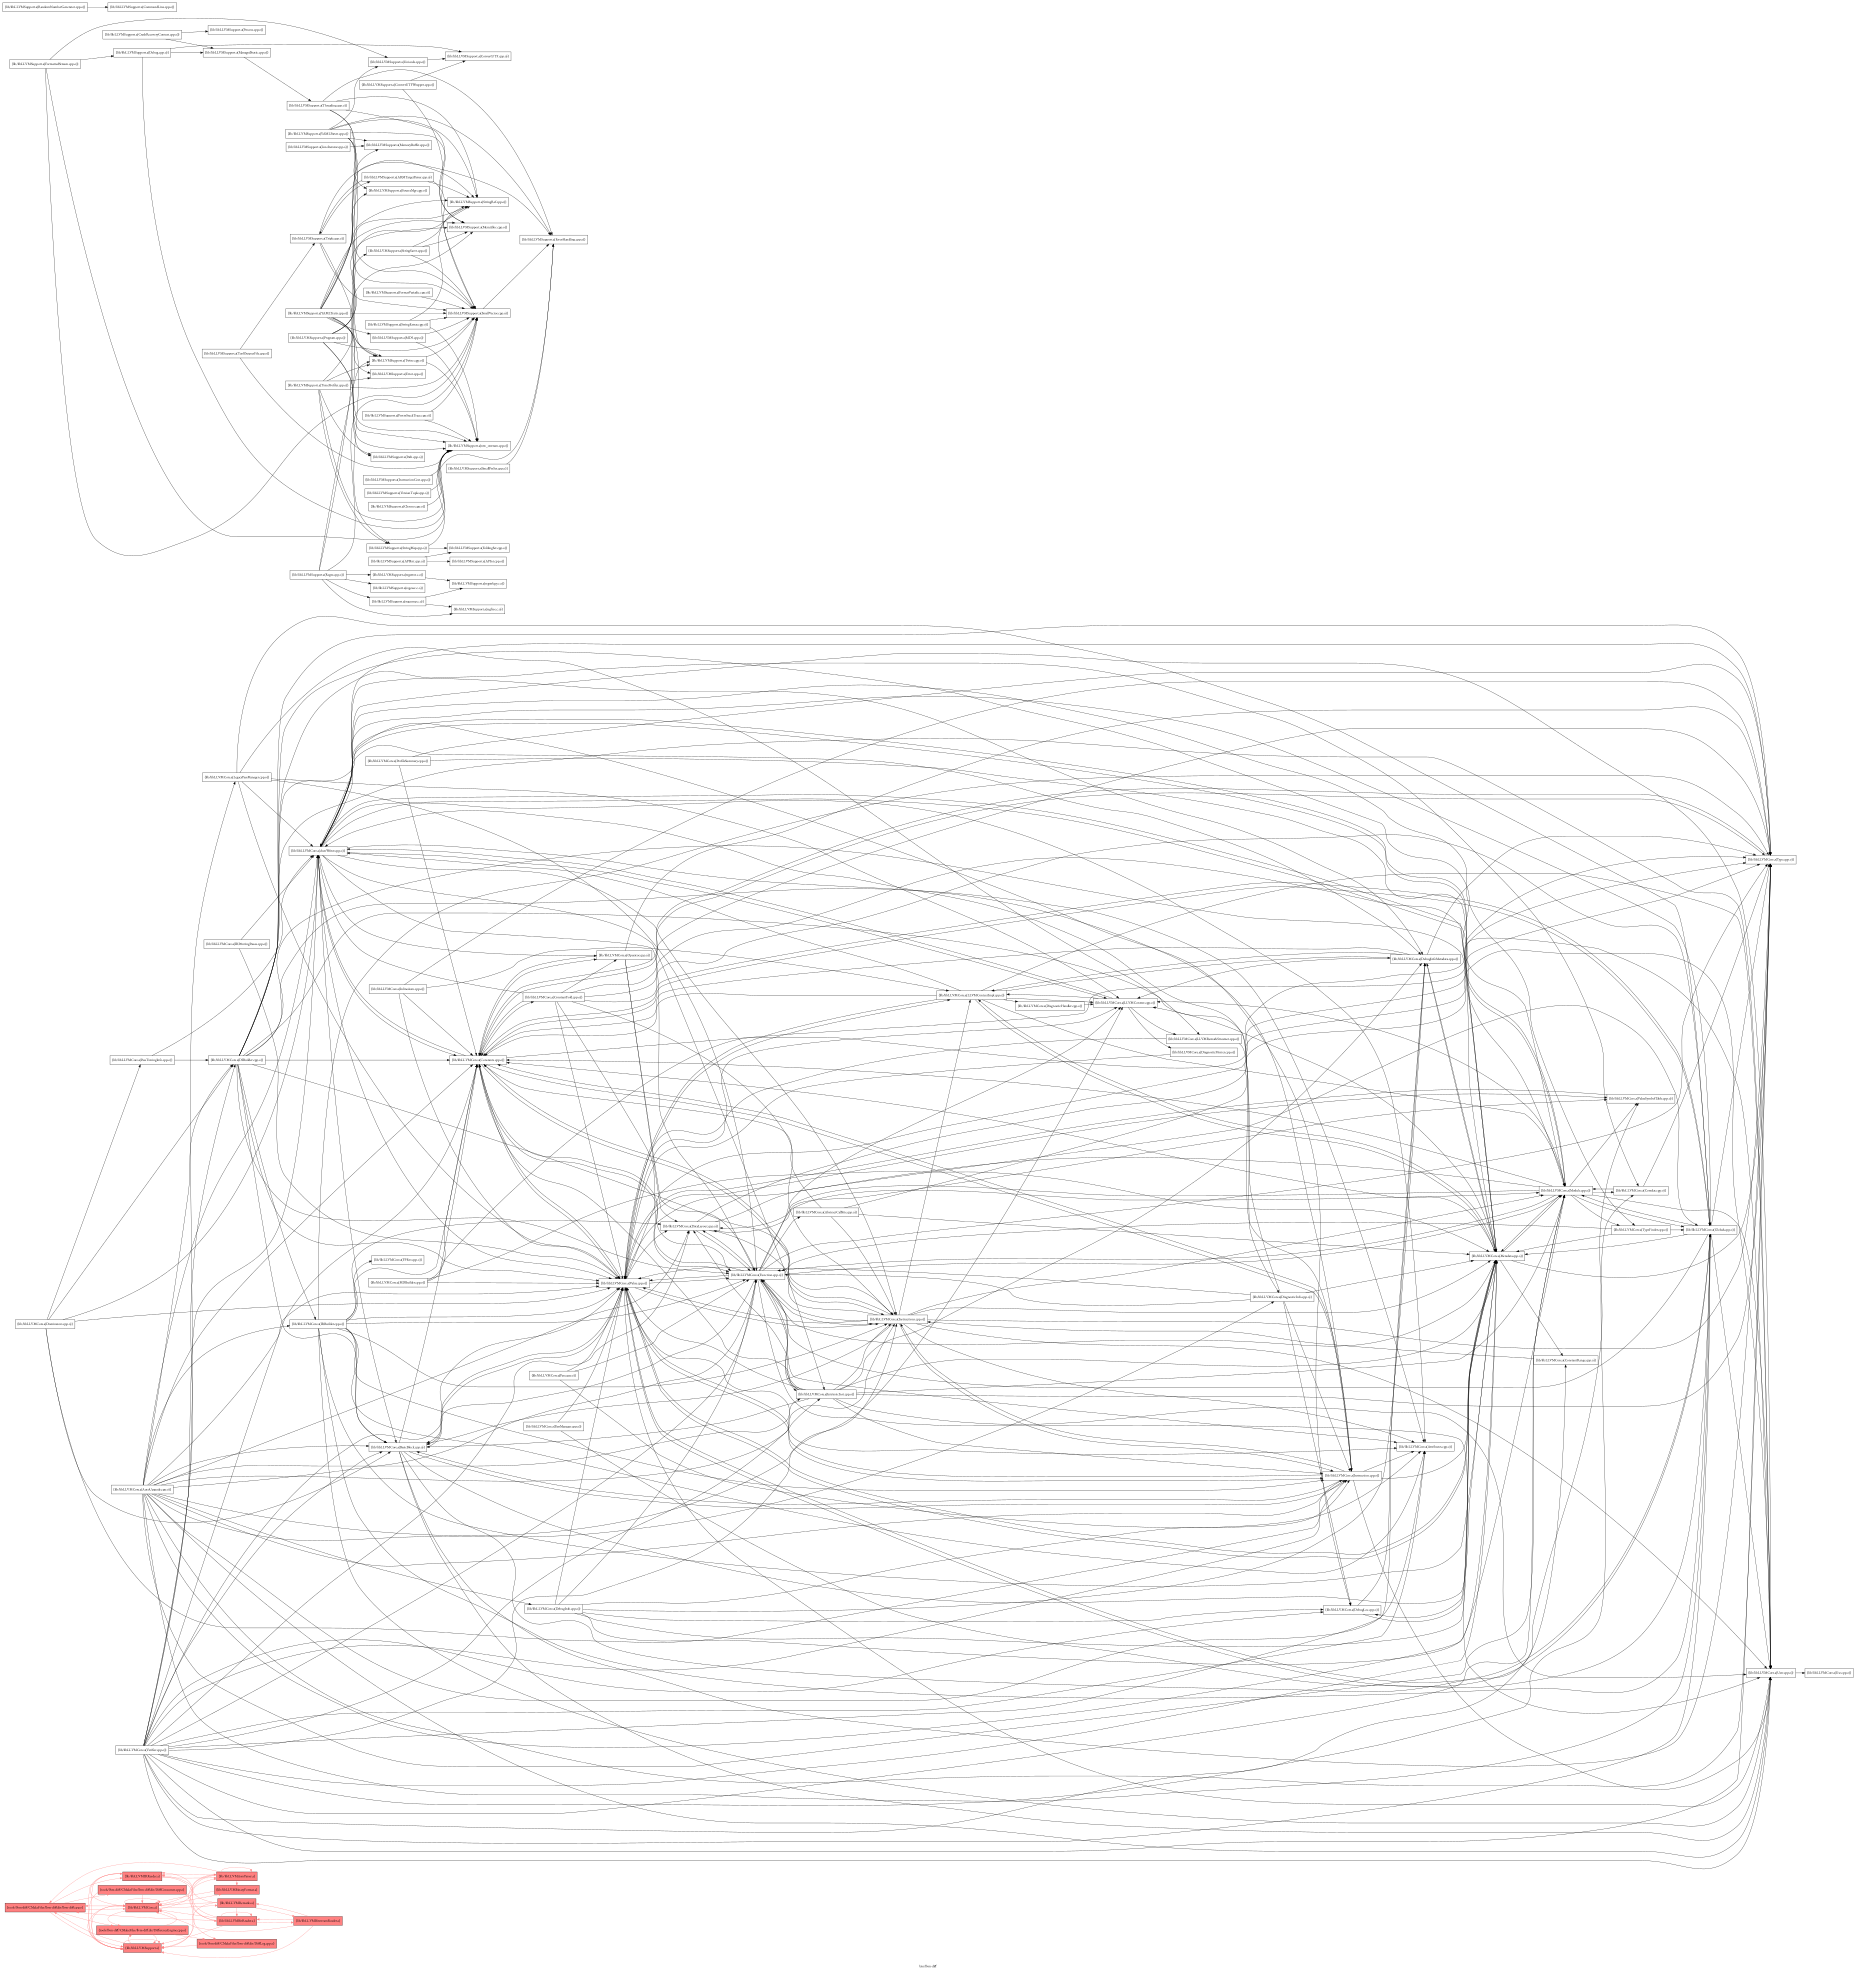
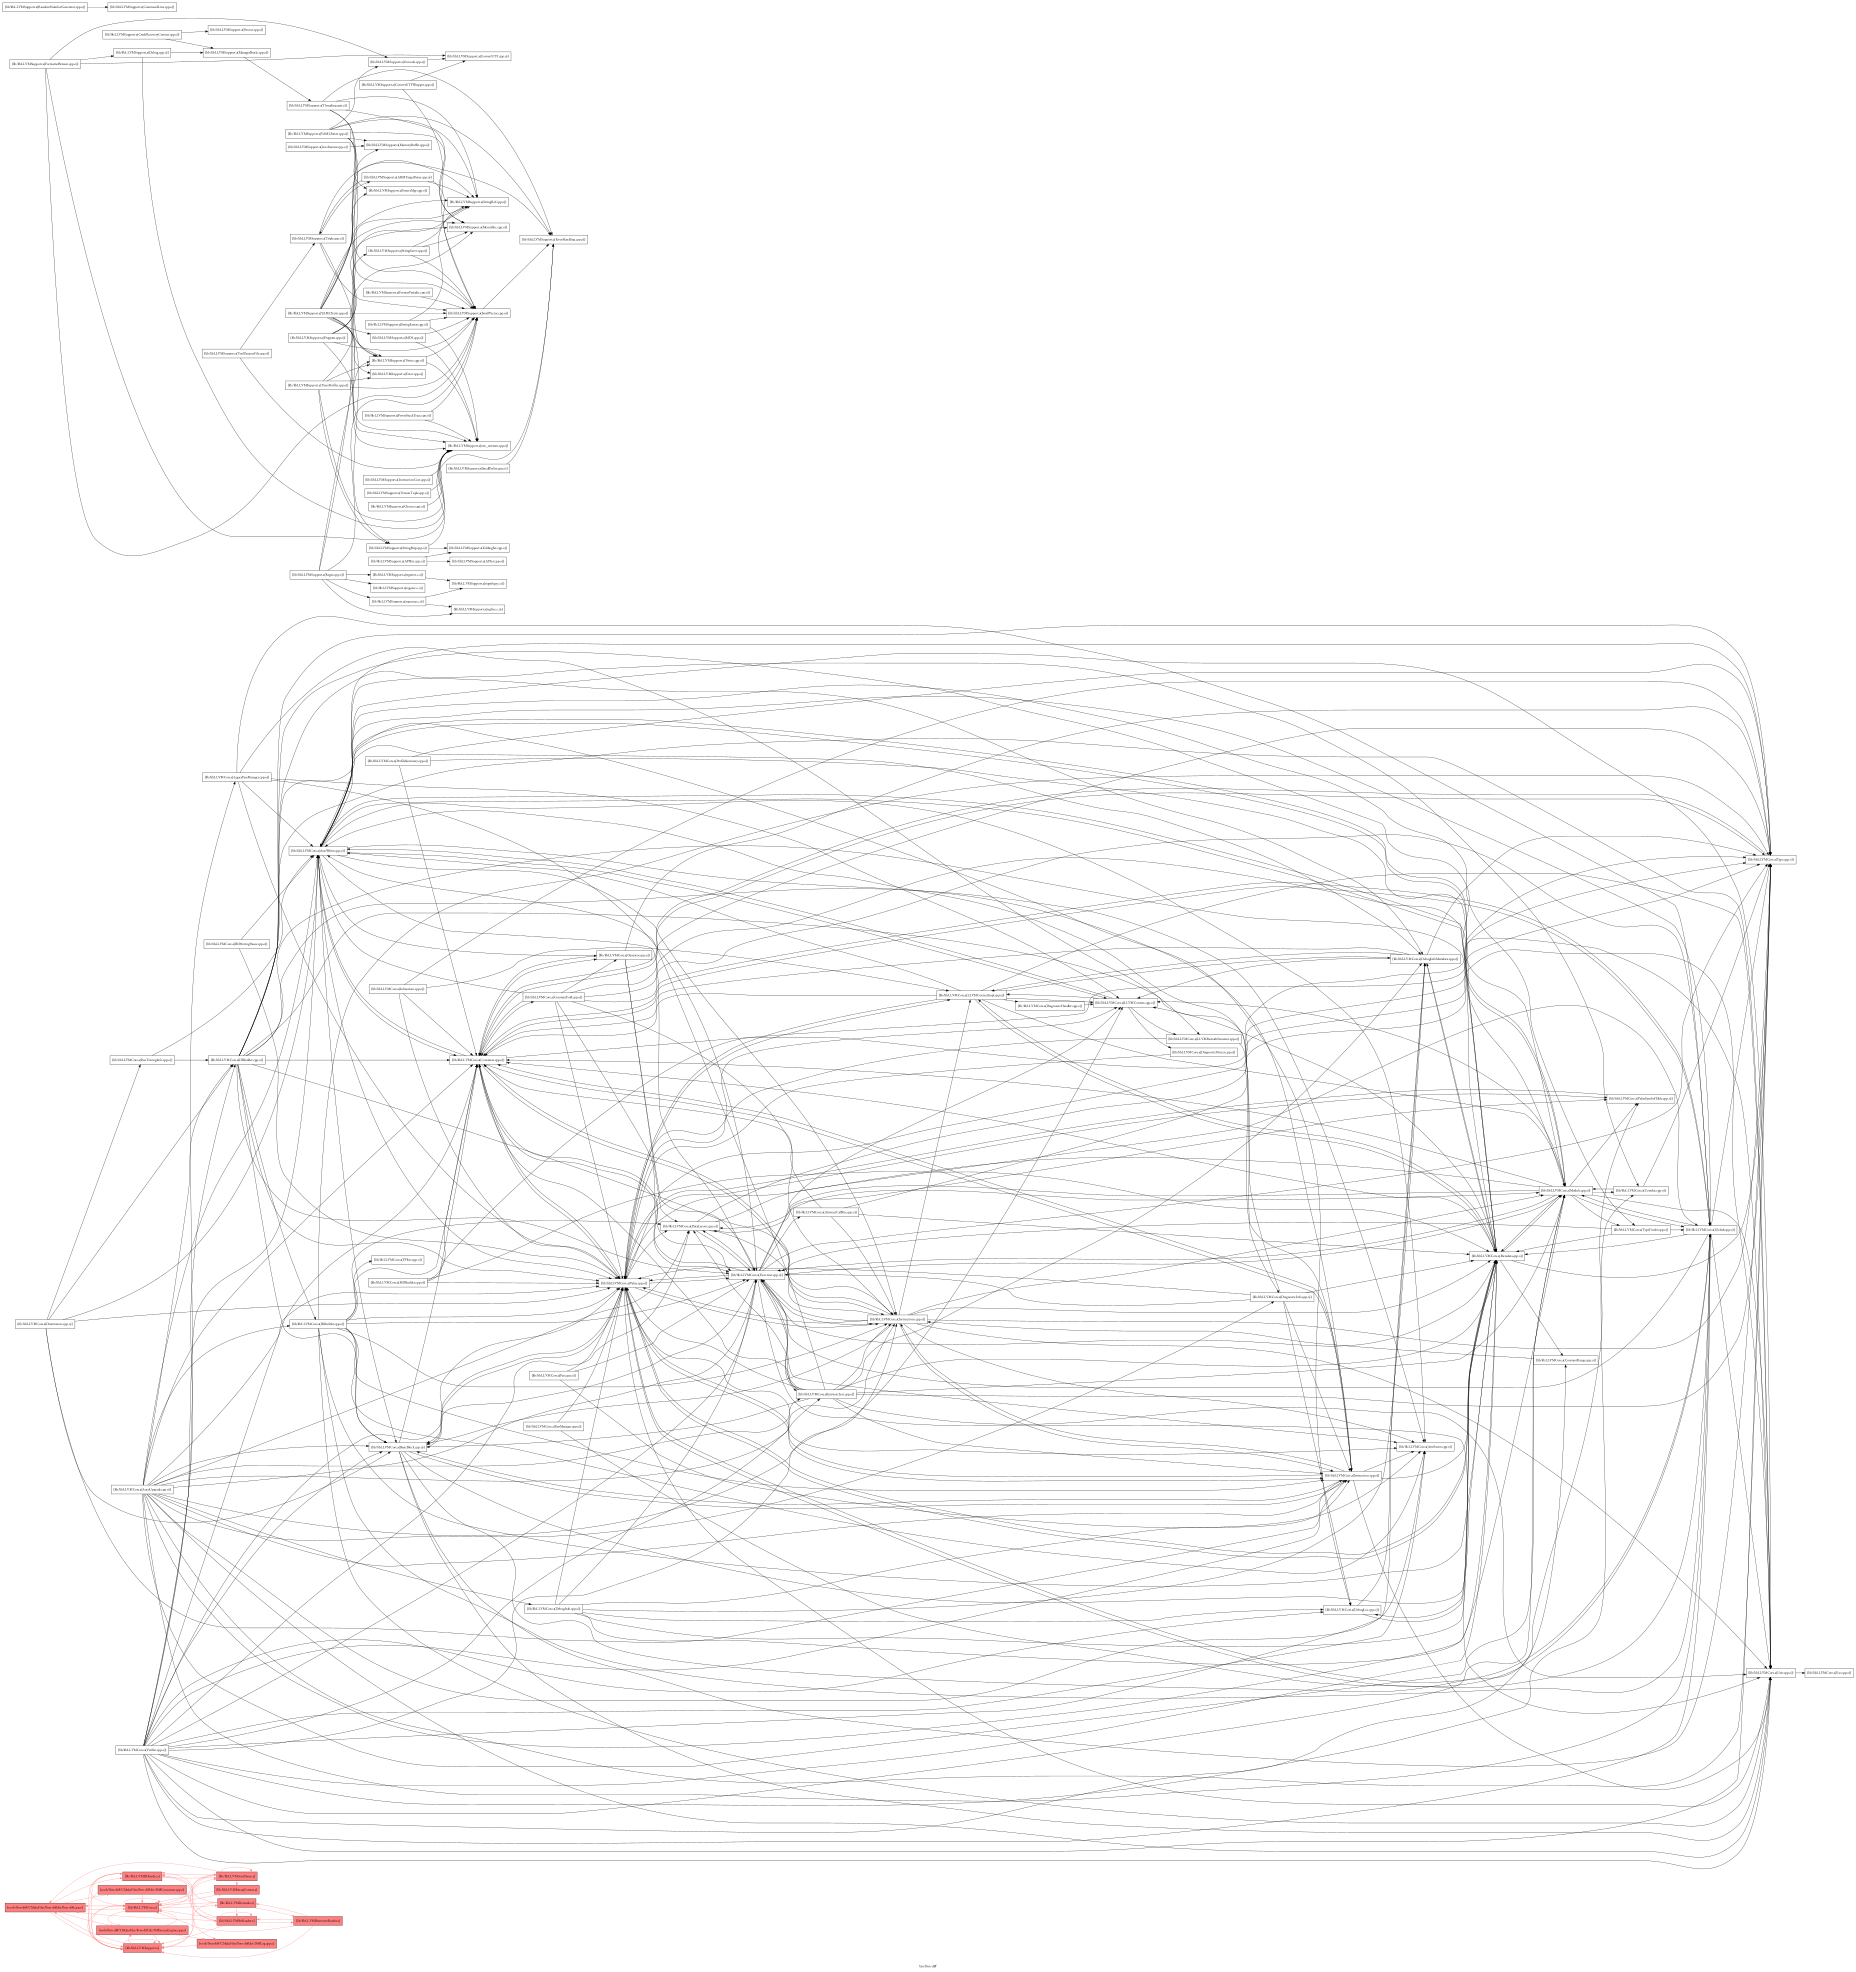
edge "{lib/libLLVMSupport.a(Debug.cpp.o)}" -> "{lib/libLLVMSupport.a(ConvertUTF.cpp.o)}": now "{lib/libLLVMSupport.a(FormattedStream.cpp.o)}" -> "{lib/libLLVMSupport.a(ConvertUTF.cpp.o)}"
node "{lib/libLLVMSupport.a(Path.cpp.o)}": removed
edge "{lib/libLLVMCore.a(AsmWriter.cpp.o)}" -> "{lib/libLLVMCore.a(IntrinsicInst.cpp.o)}": reversed
